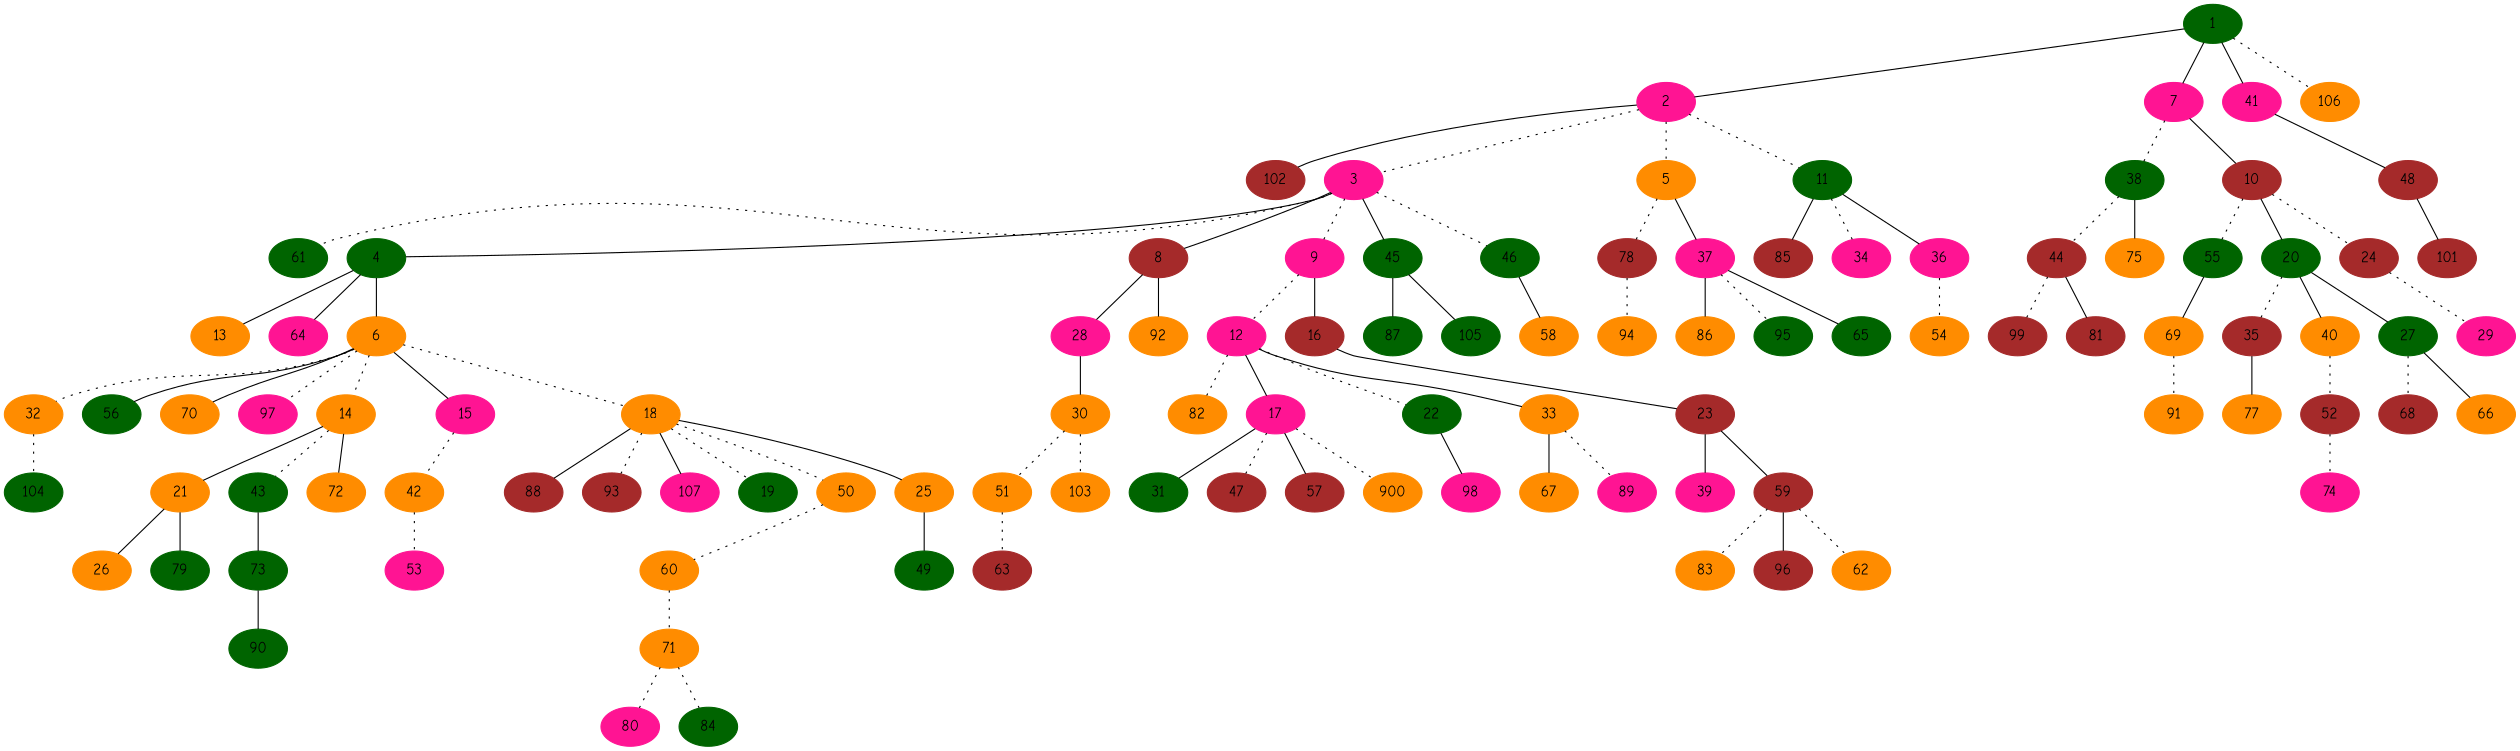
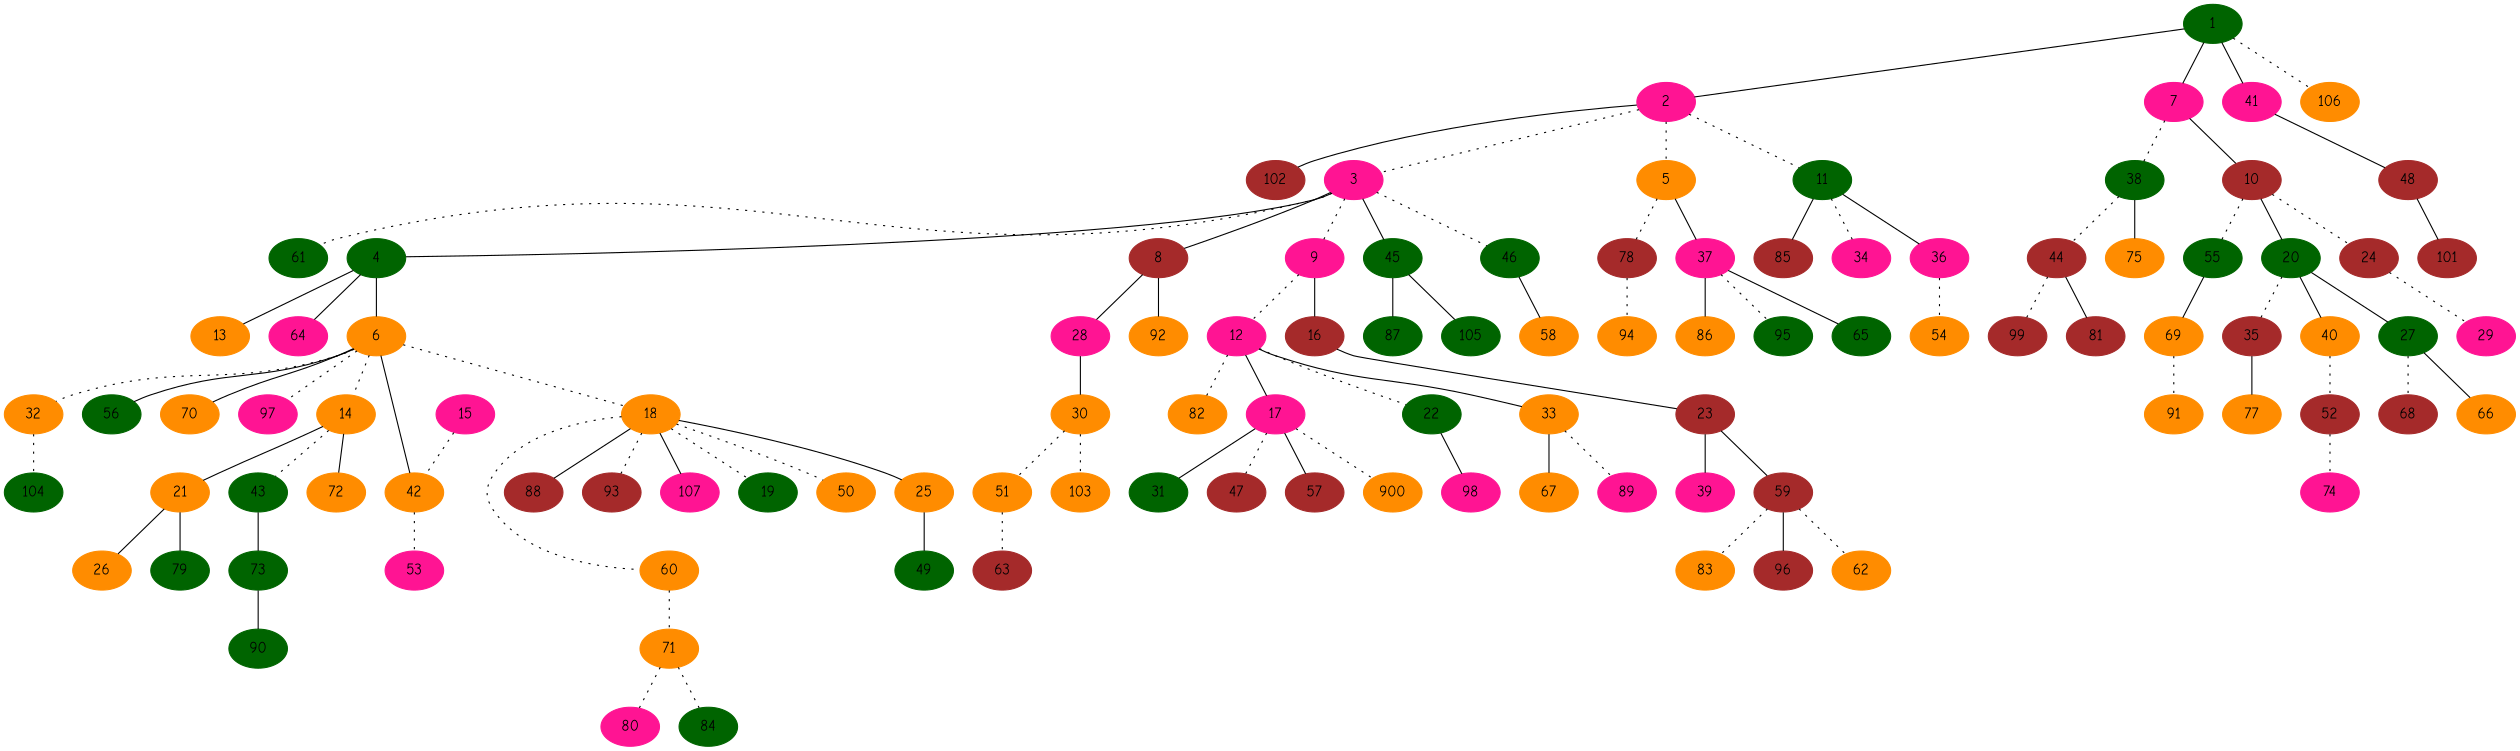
edge "6" -- "15": now "6" -- "42"
edge "50" -- "60": now "18" -- "60"
